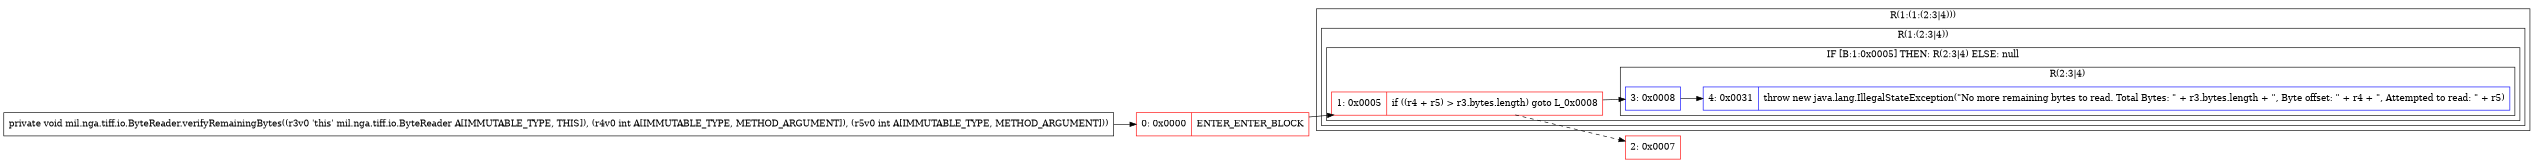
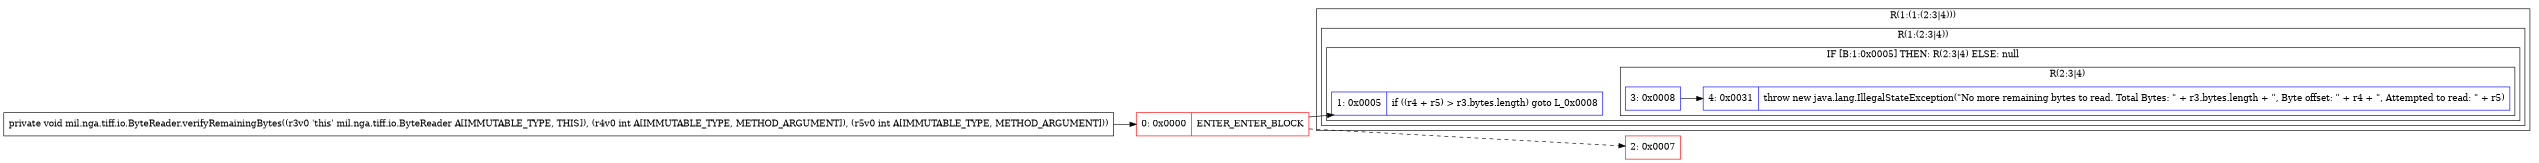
edge "1: 0x0005" -> "3: 0x0008": removed
node "1: 0x0005": color red -> blue
edge "1: 0x0005" -> "2: 0x0007": now "0: 0x0000" -> "2: 0x0007"
